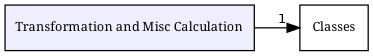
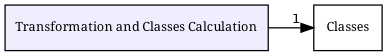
node "Transformation and Misc Calculation": label "Transformation and Misc Calculation" -> "Transformation and Classes Calculation"
